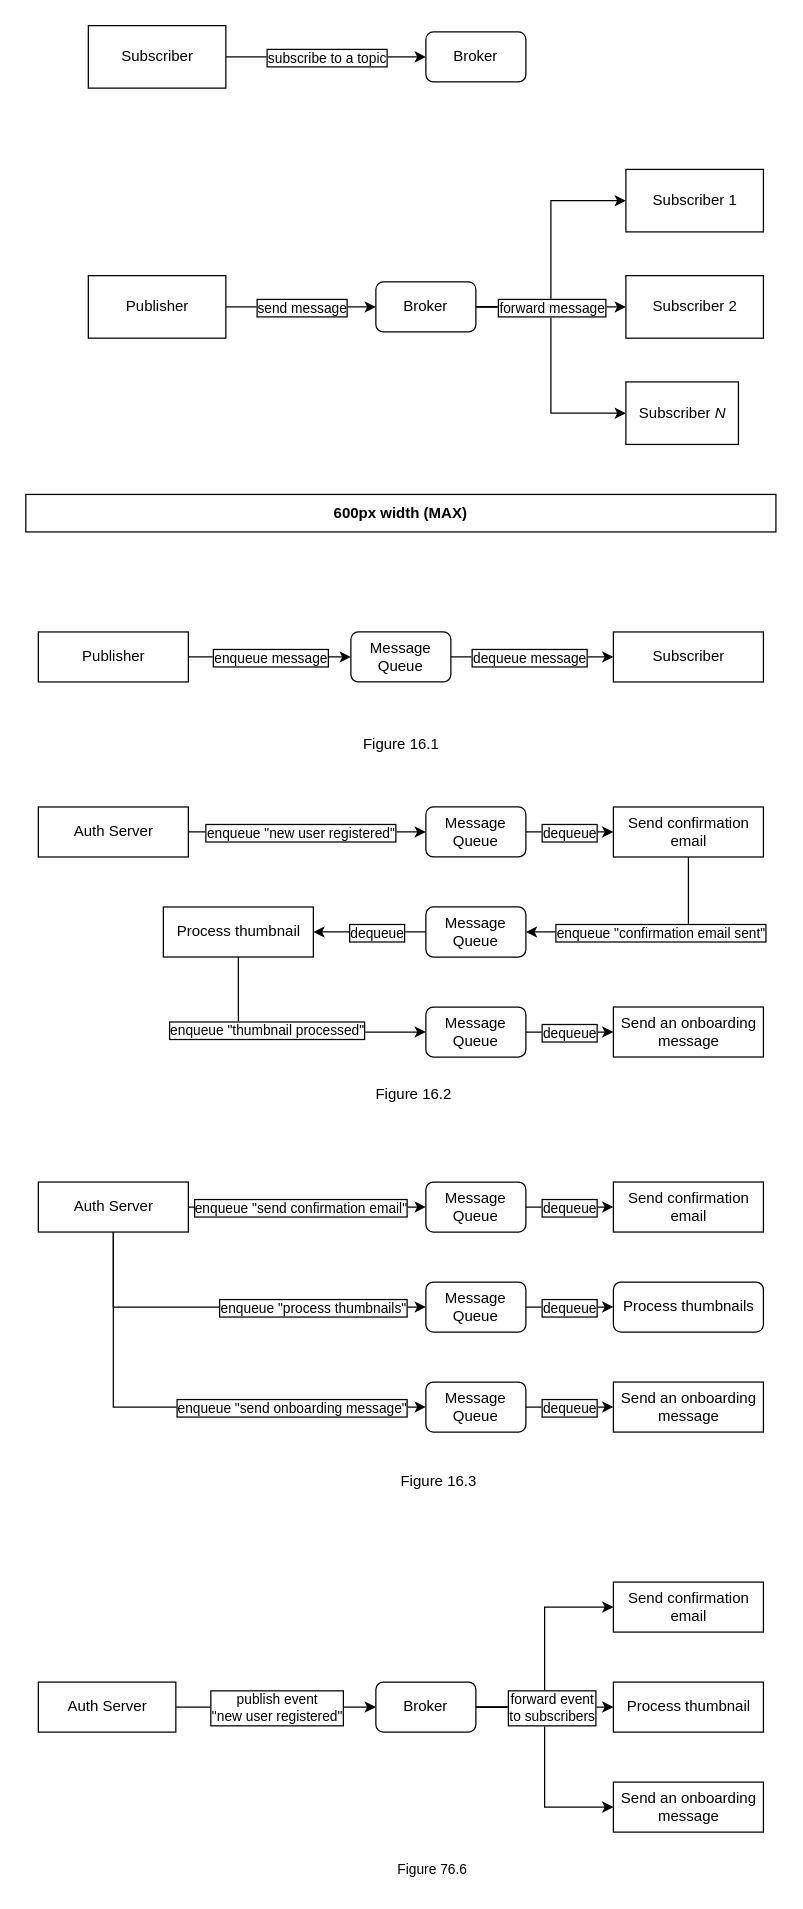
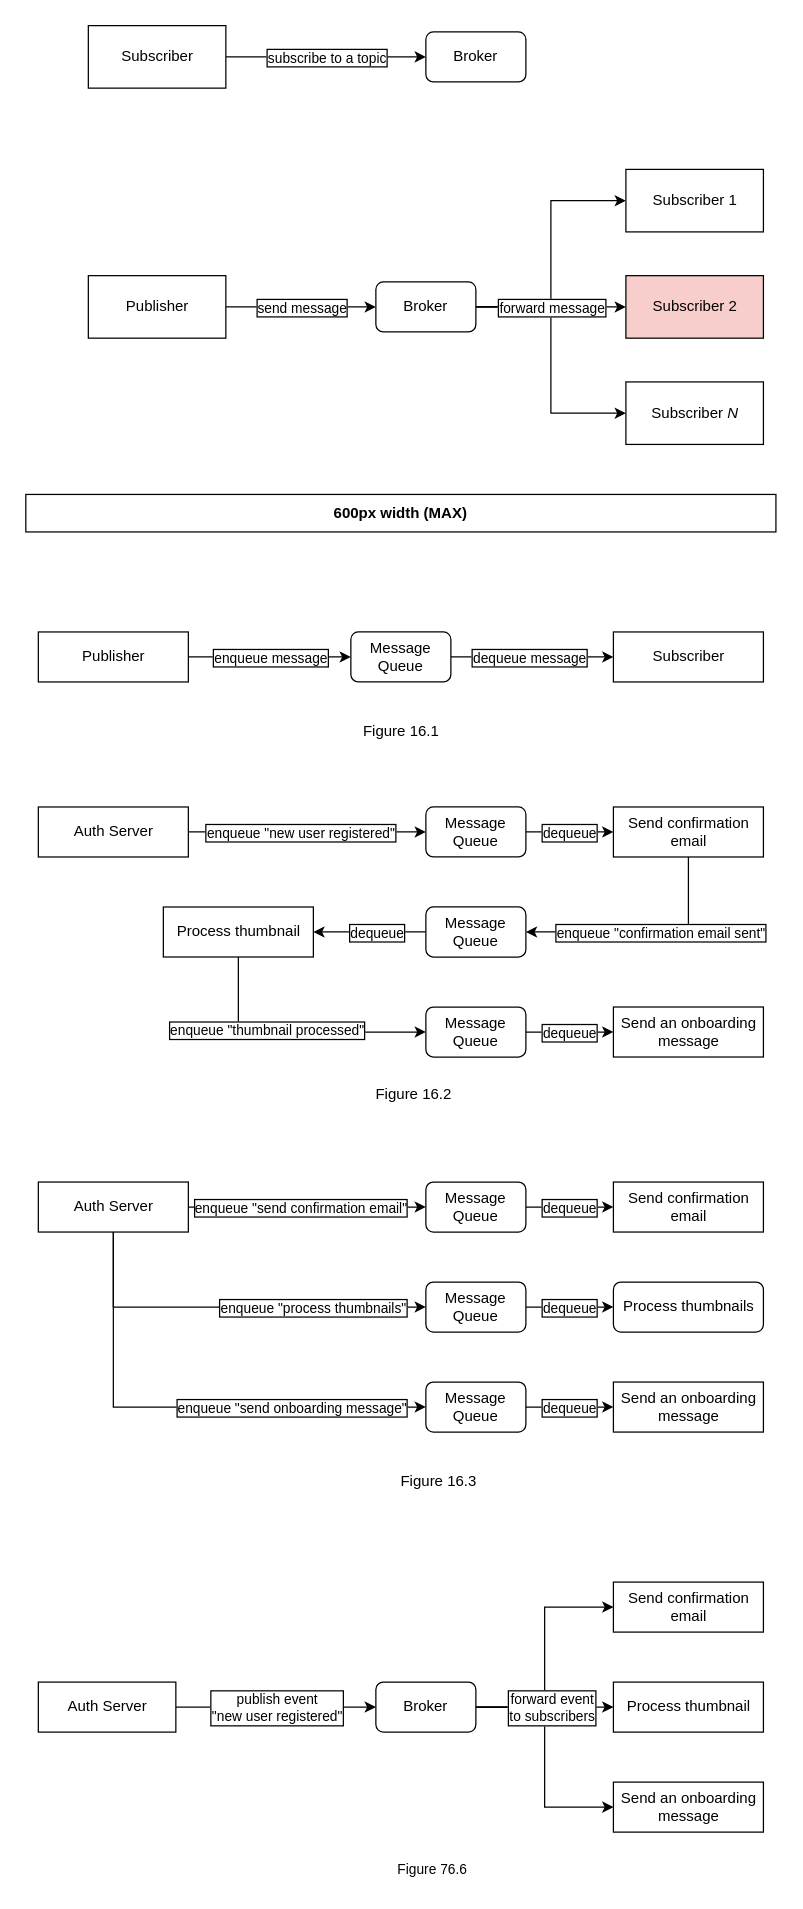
node "Subscriber 2": fillcolor #ffffff -> #f8cecc
node "Subscriber N": size 113x63 -> 138x63
node "Figure 16.1": moved (401, 744) -> (401, 732)
